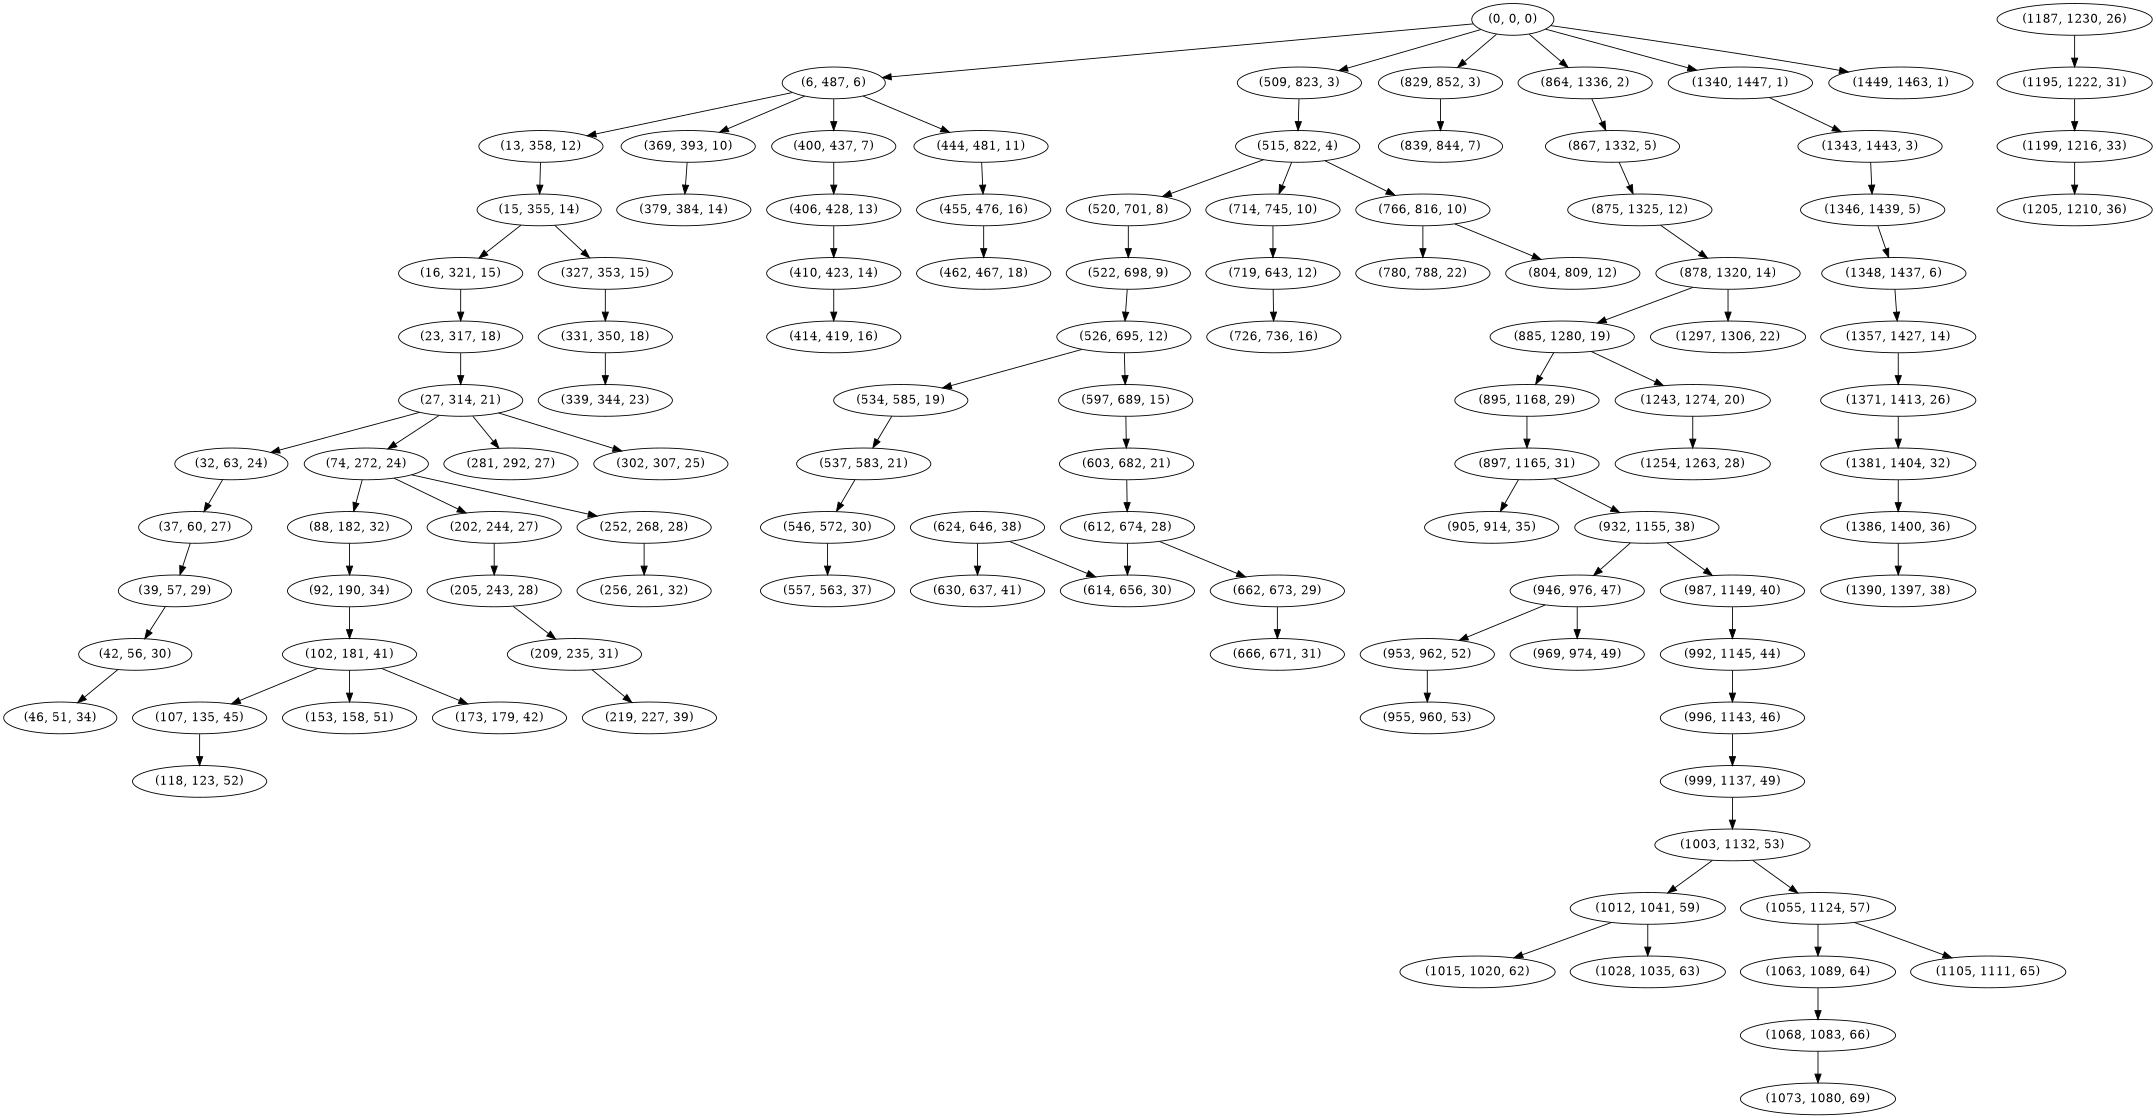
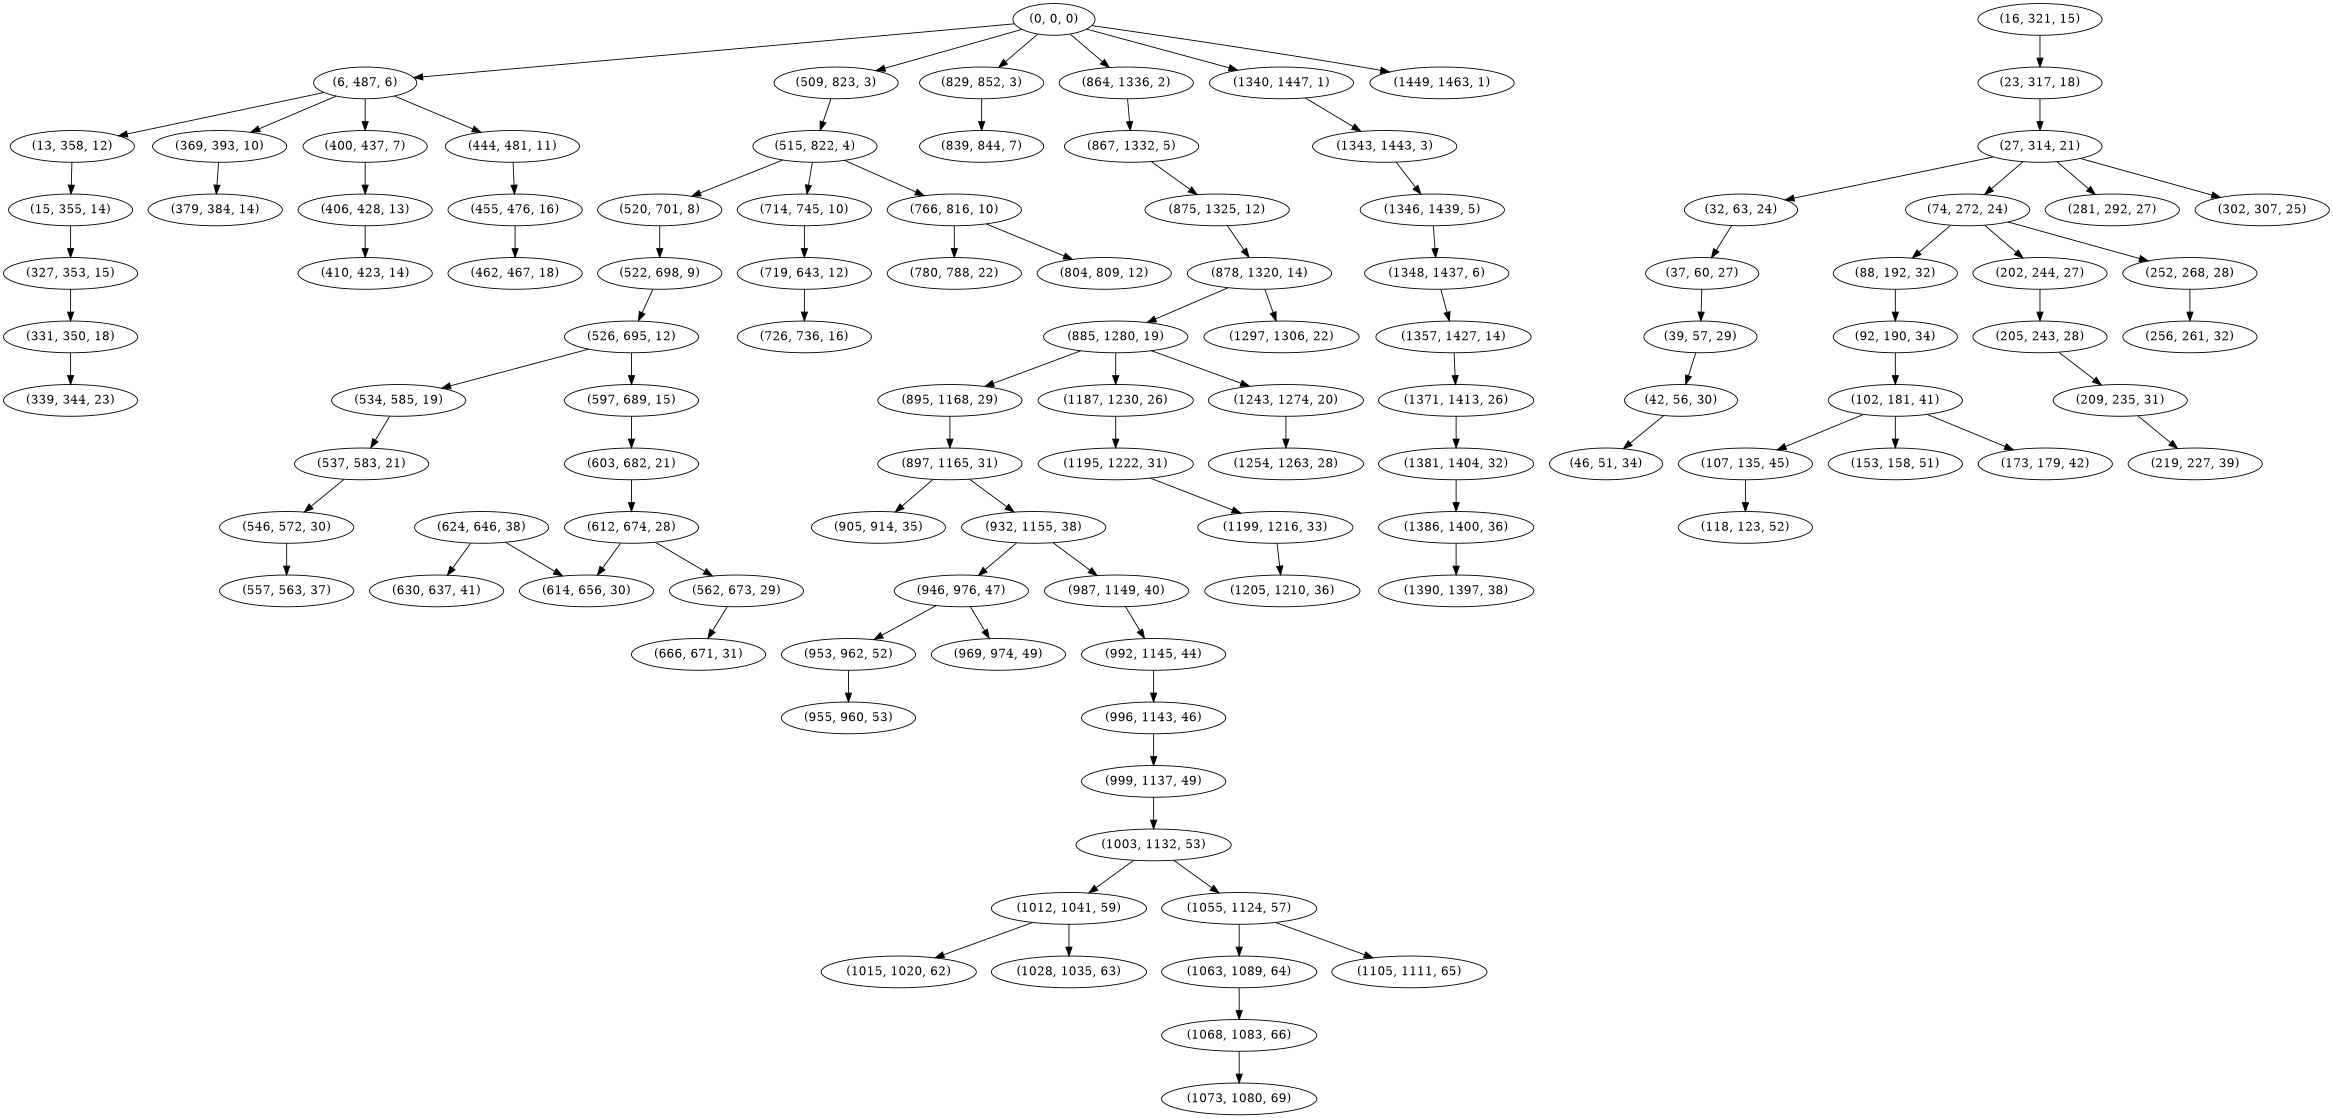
edge "(15, 355, 14)" -> "(16, 321, 15)": removed
node "(414, 419, 16)": removed
edge "(885, 1280, 19)" -> "(1187, 1230, 26)": added
node "(88, 182, 32)": label "(88, 182, 32)" -> "(88, 192, 32)"
node "(662, 673, 29)": label "(662, 673, 29)" -> "(562, 673, 29)"
